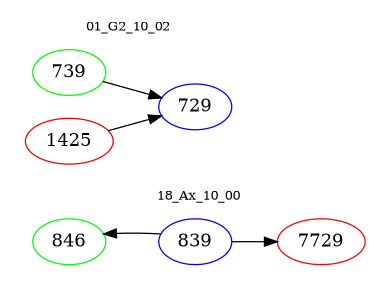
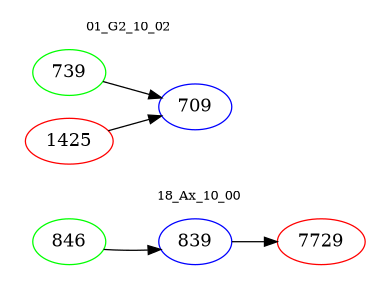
node "729": label "729" -> "709"
edge "839" -> "846": reversed
